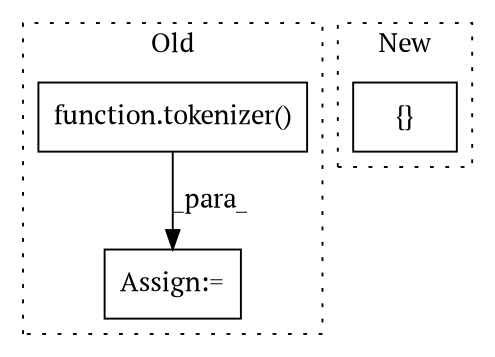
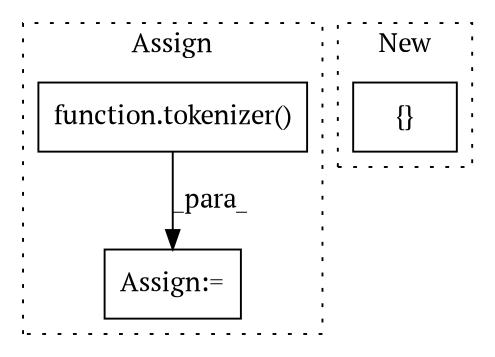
cluster "Old": label "Old" -> "Assign"
